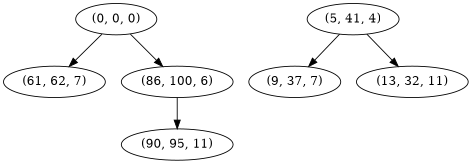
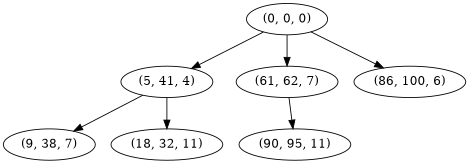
edge "(0, 0, 0)" -> "(5, 41, 4)": added
node "(9, 37, 7)": label "(9, 37, 7)" -> "(9, 38, 7)"
node "(13, 32, 11)": label "(13, 32, 11)" -> "(18, 32, 11)"
edge "(86, 100, 6)" -> "(90, 95, 11)": now "(61, 62, 7)" -> "(90, 95, 11)"
